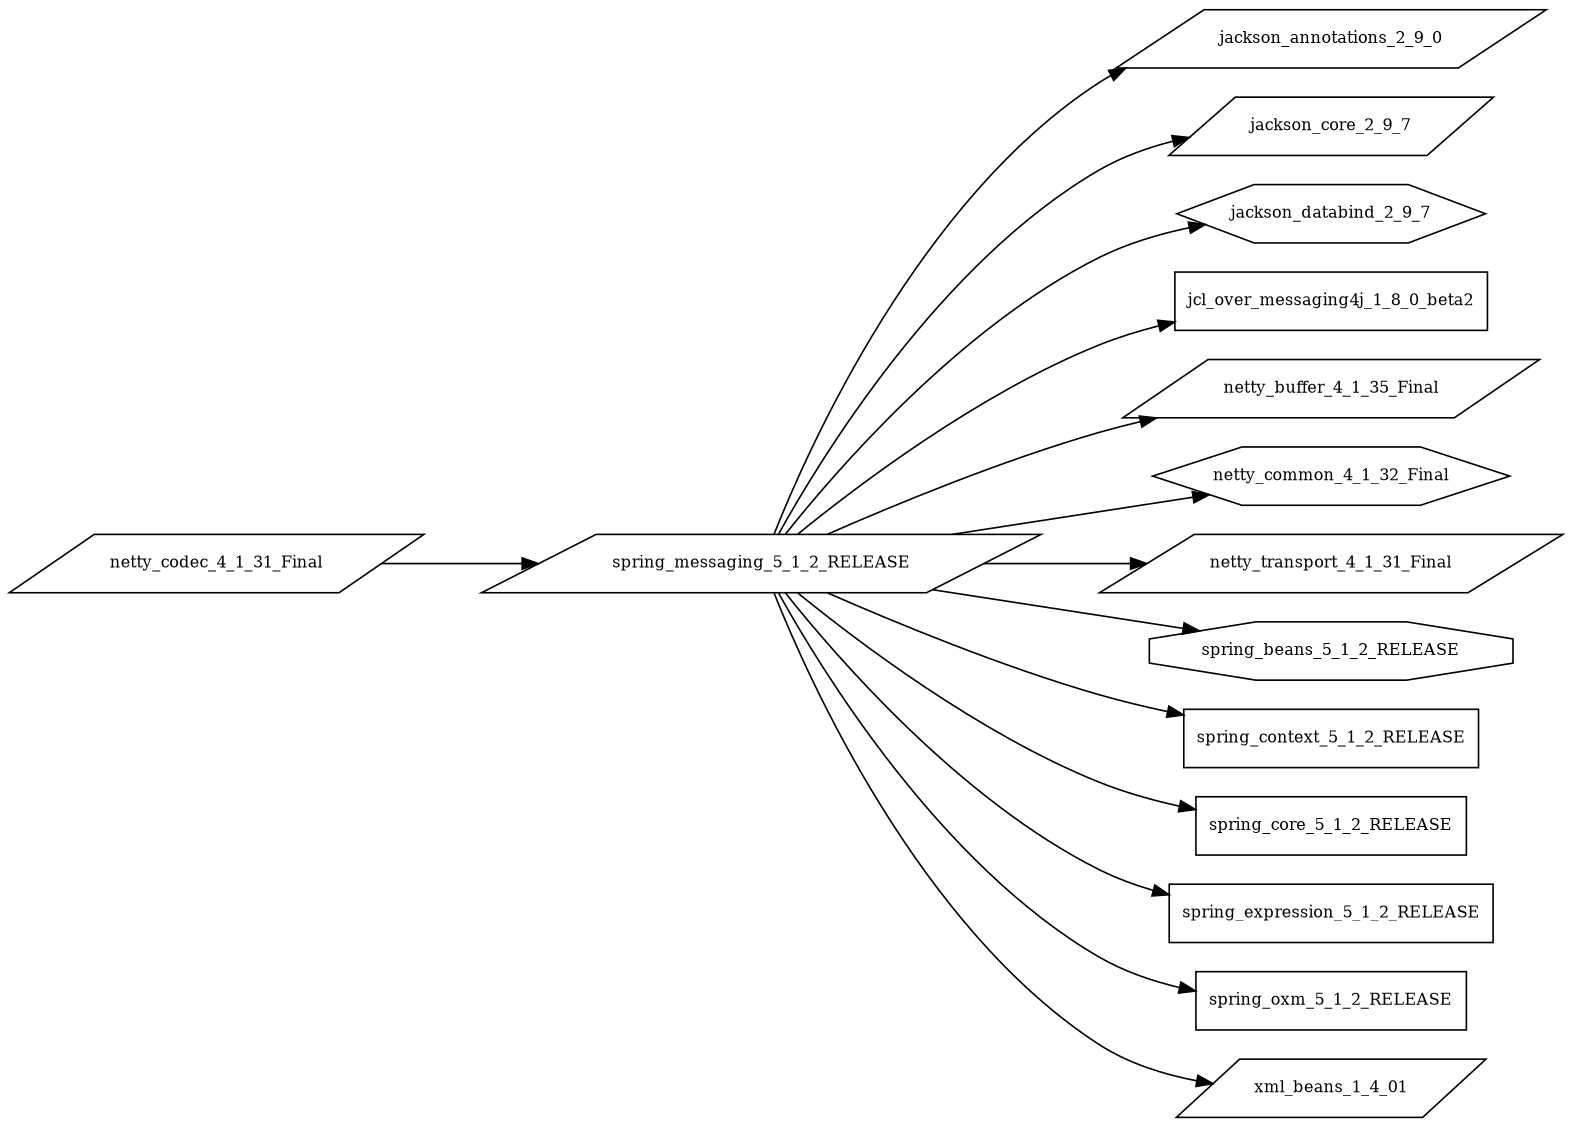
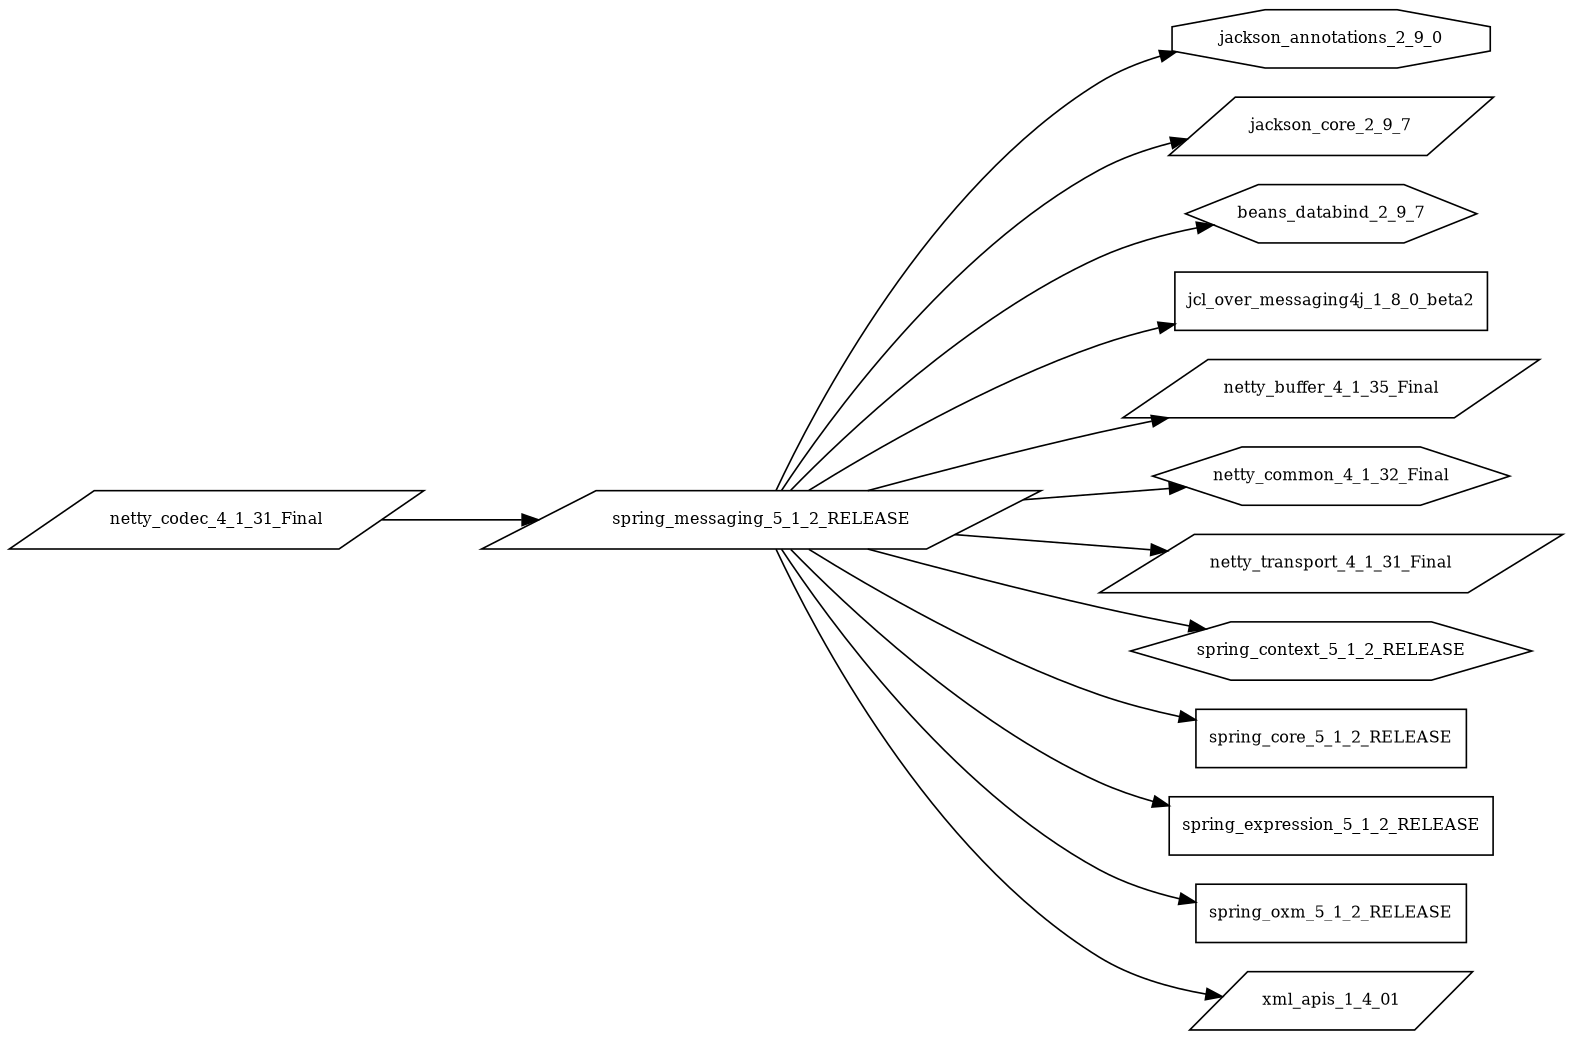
node "jackson_annotations_2_9_0": shape parallelogram -> octagon
node "jackson_databind_2_9_7": label "jackson_databind_2_9_7" -> "beans_databind_2_9_7"
node "spring_beans_5_1_2_RELEASE": removed
node "spring_context_5_1_2_RELEASE": shape box -> hexagon
node "xml_beans_1_4_01": label "xml_beans_1_4_01" -> "xml_apis_1_4_01"
